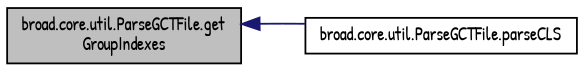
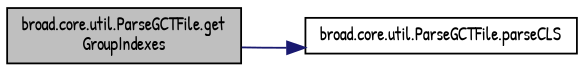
edge "broad.core.util.ParseGCTFile.parseCLS" -> "broad.core.util.ParseGCTFile.get GroupIndexes": reversed
